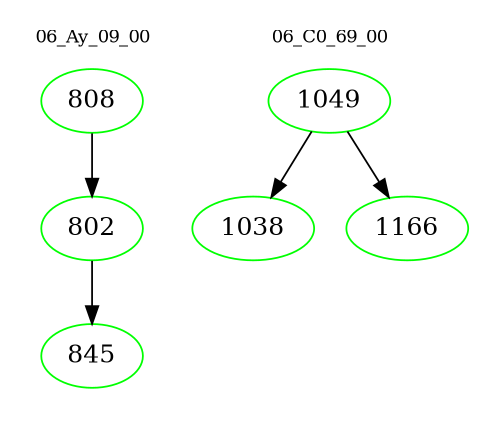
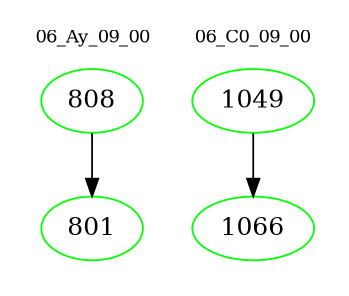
cluster "06_C0_69_00": label "06_C0_69_00" -> "06_C0_09_00"
node "802": label "802" -> "801"
node "1038": removed
node "1166": label "1166" -> "1066"
node "845": removed
